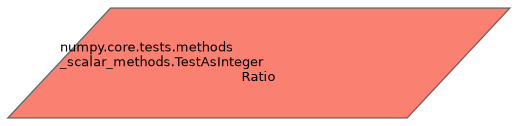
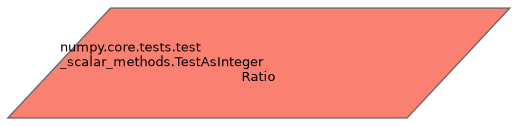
node "numpy.core.tests.methods _scalar_methods.TestAsInteger Ratio": label "numpy.core.tests.methods _scalar_methods.TestAsInteger Ratio" -> "numpy.core.tests.test _scalar_methods.TestAsInteger Ratio"
